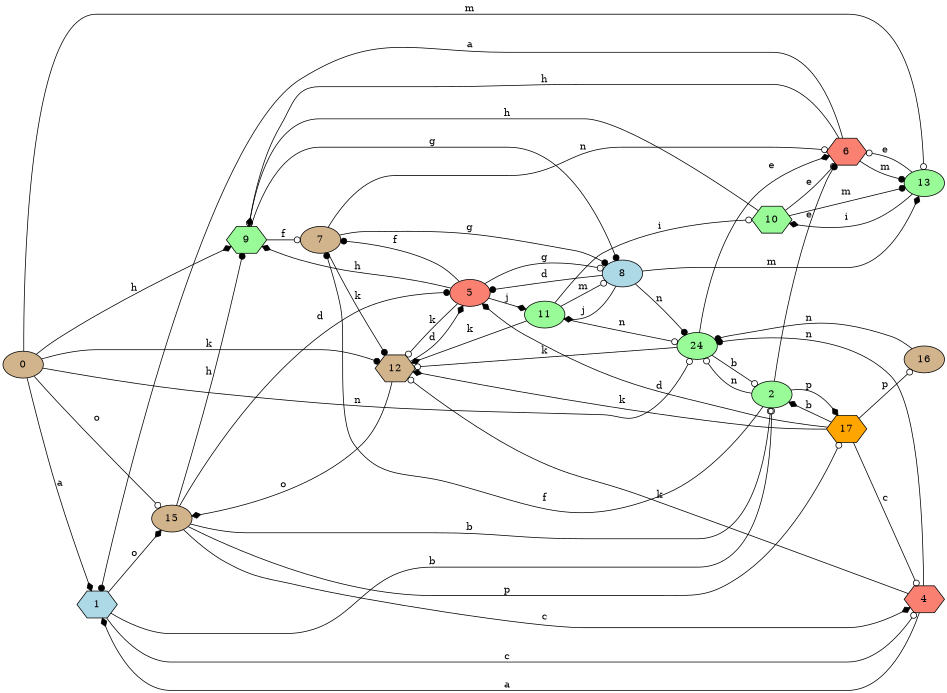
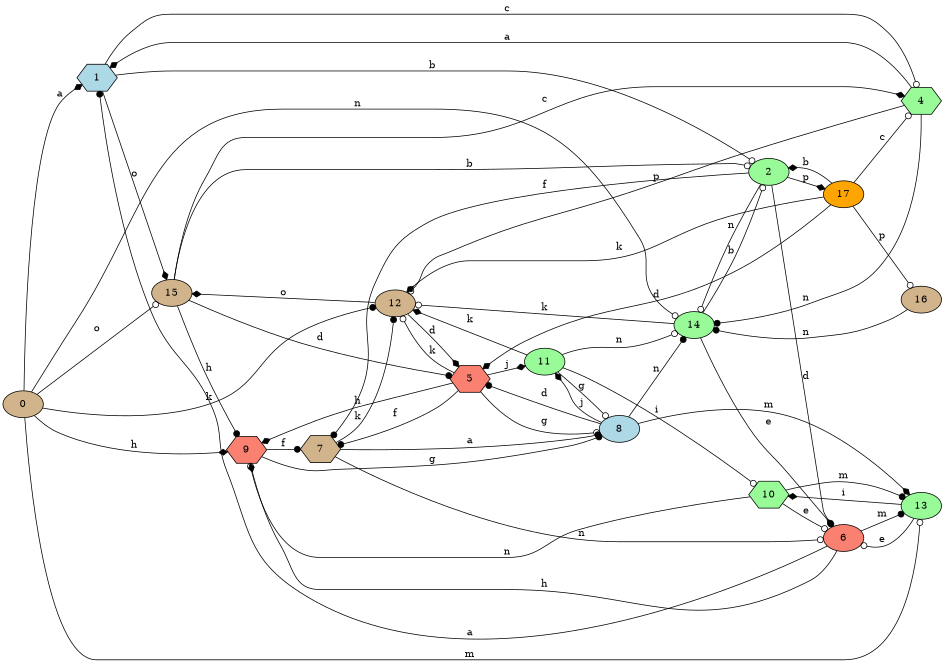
edge "10" -> "9": label "h" -> "n"
node "6": shape hexagon -> ellipse
edge "2" -> "6": label "e" -> "d"
edge "7" -> "8": label "g" -> "a"
node "9": fillcolor palegreen -> salmon
edge "9" -> "7": arrowhead odot -> dot
node "7": shape ellipse -> hexagon
edge "11" -> "8": label "m" -> "g"
node "5": shape ellipse -> hexagon
node "24": label "24" -> "14"
node "12": shape hexagon -> ellipse
node "17": shape hexagon -> ellipse
edge "4" -> "12": label "k" -> "p"
edge "15" -> "17": removed, label "p"
node "4": fillcolor salmon -> palegreen
